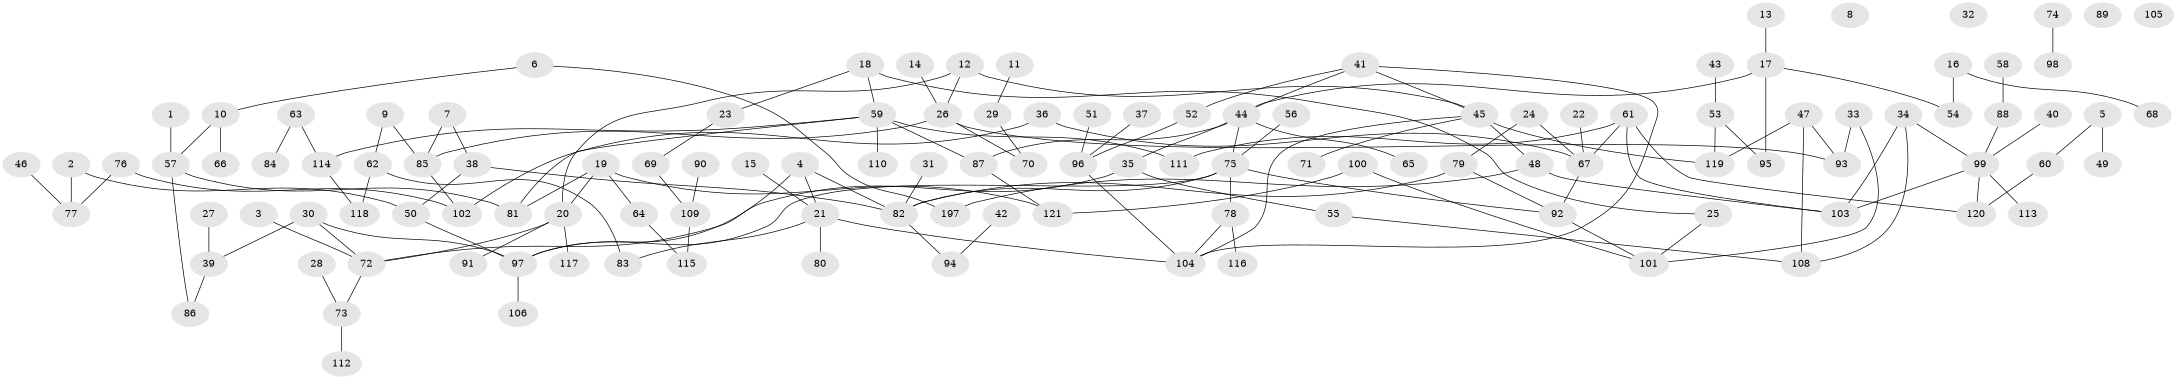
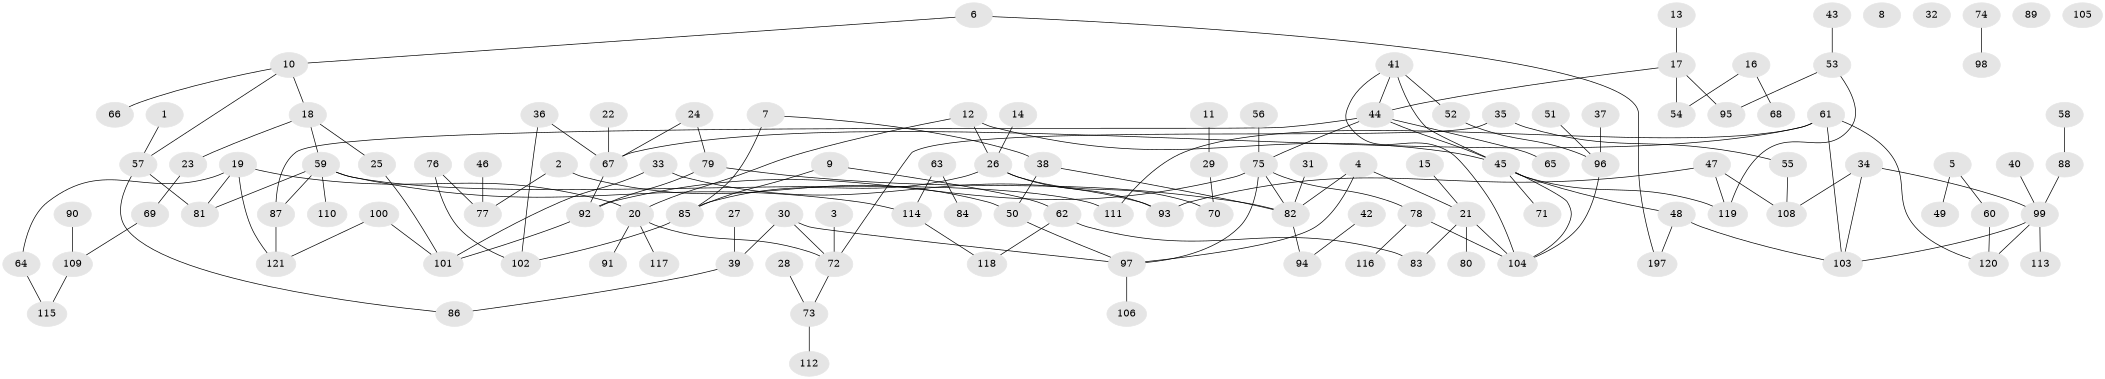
edge "10" -- "18": added
edge "44" -- "35": now "44" -- "45"
